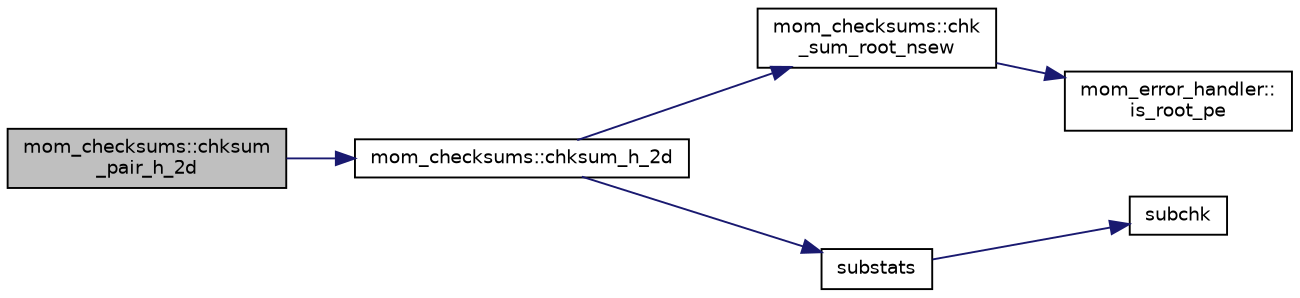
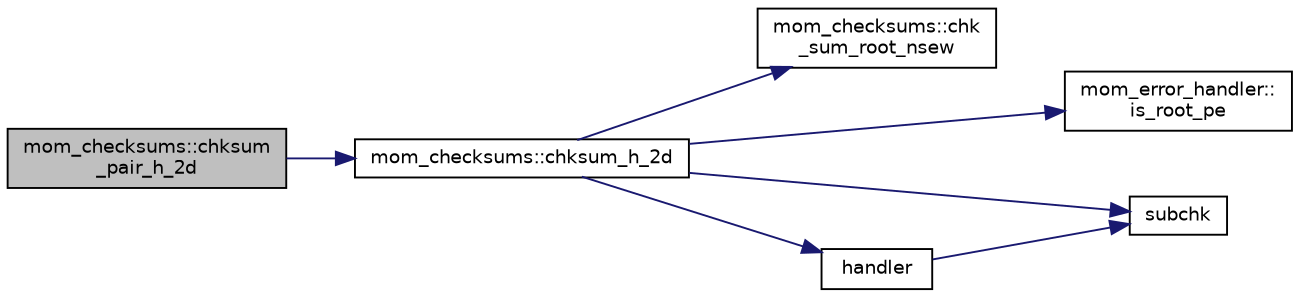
edge "mom_checksums::chk _sum_root_nsew" -> "mom_error_handler:: is_root_pe": now "mom_checksums::chksum_h_2d" -> "mom_error_handler:: is_root_pe"
edge "mom_checksums::chksum_h_2d" -> "subchk": added
node "substats": label "substats" -> "handler"
